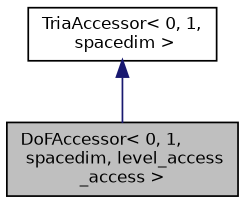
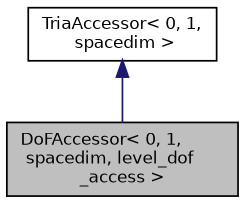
node "DoFAccessor< 0, 1, spacedim, level_access _access >": label "DoFAccessor< 0, 1, spacedim, level_access _access >" -> "DoFAccessor< 0, 1, spacedim, level_dof _access >"
